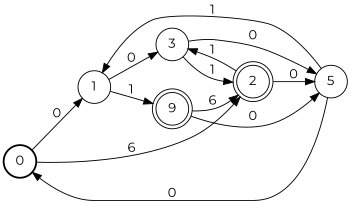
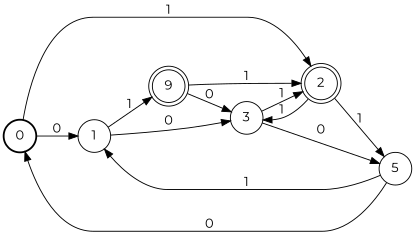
edge "2" -> "5": label "0" -> "1"
edge "9" -> "2": label "6" -> "1"
edge "9" -> "5": now "9" -> "3"
edge "0" -> "2": label "6" -> "1"
